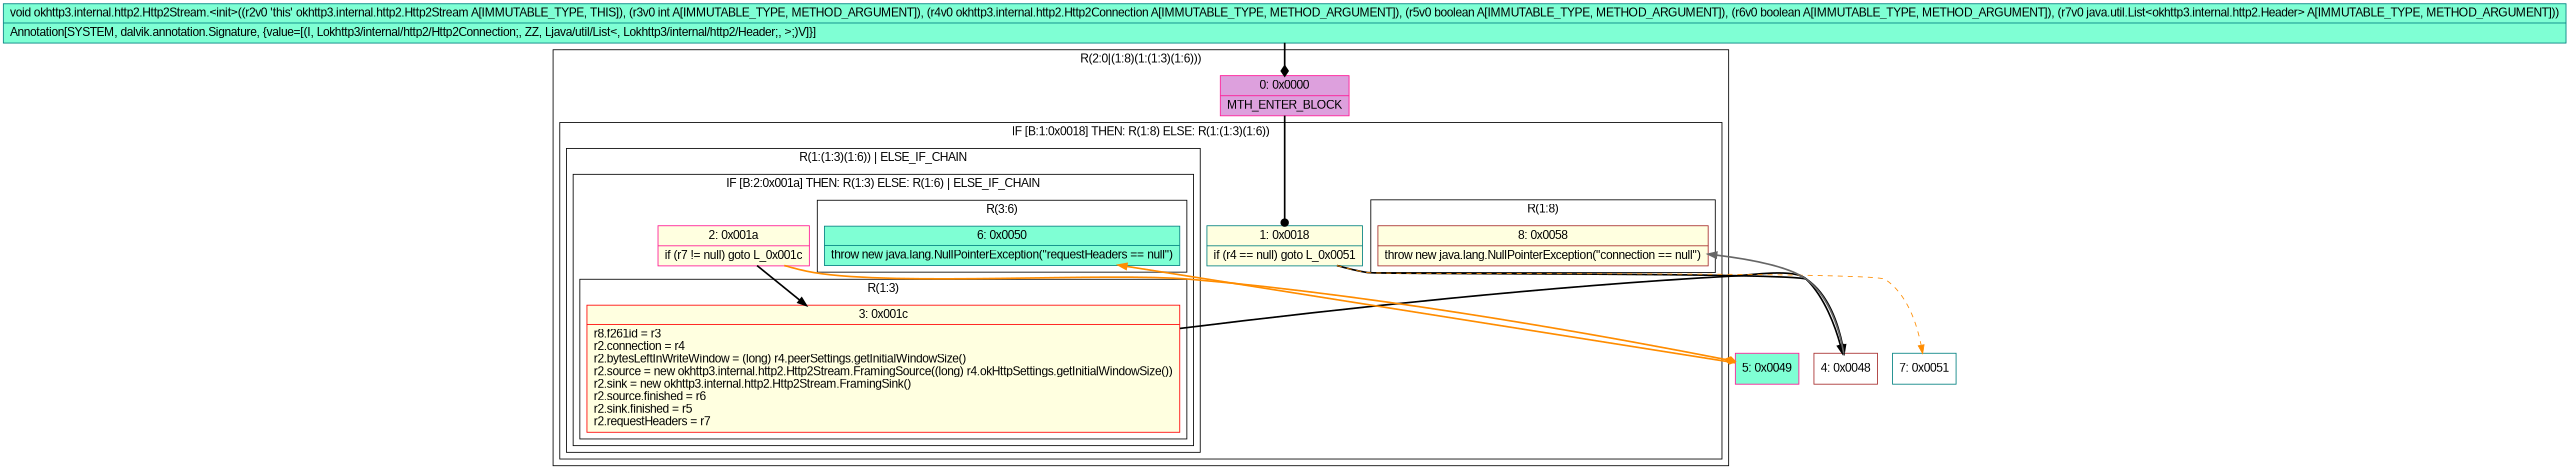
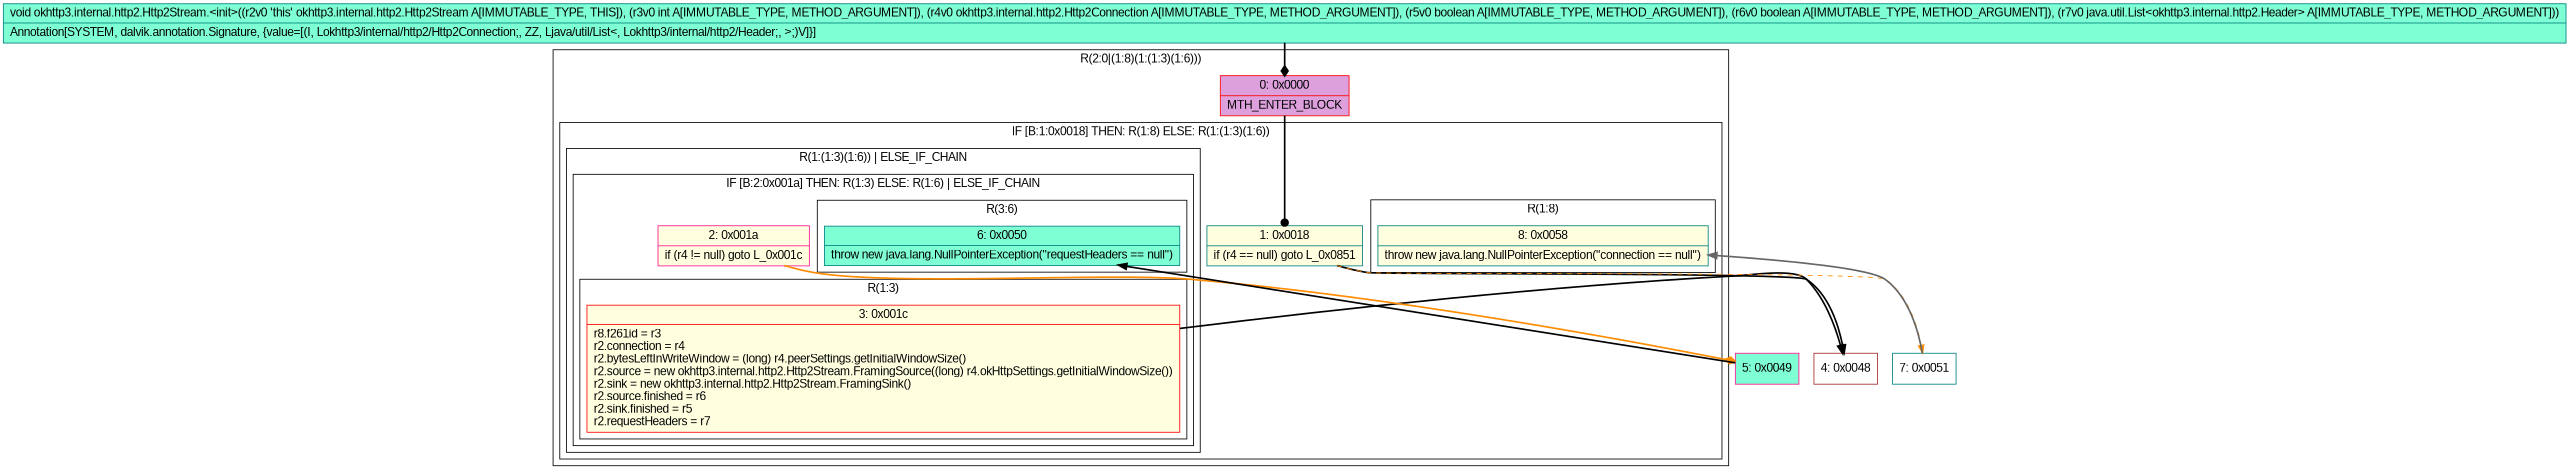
node "0: 0x0000": color deeppink -> red
node "8: 0x0058": color brown -> teal
node "2: 0x001a": text "if (r7 != null) goto L_0x001c" -> "if (r4 != null) goto L_0x001c"
node "1: 0x0018": text "if (r4 == null) goto L_0x0051" -> "if (r4 == null) goto L_0x0851"
edge "4: 0x0048" -> "8: 0x0058": now "7: 0x0051" -> "8: 0x0058"
edge "2: 0x001a" -> "3: 0x001c": removed
edge "5: 0x0049" -> "6: 0x0050": color darkorange -> black
